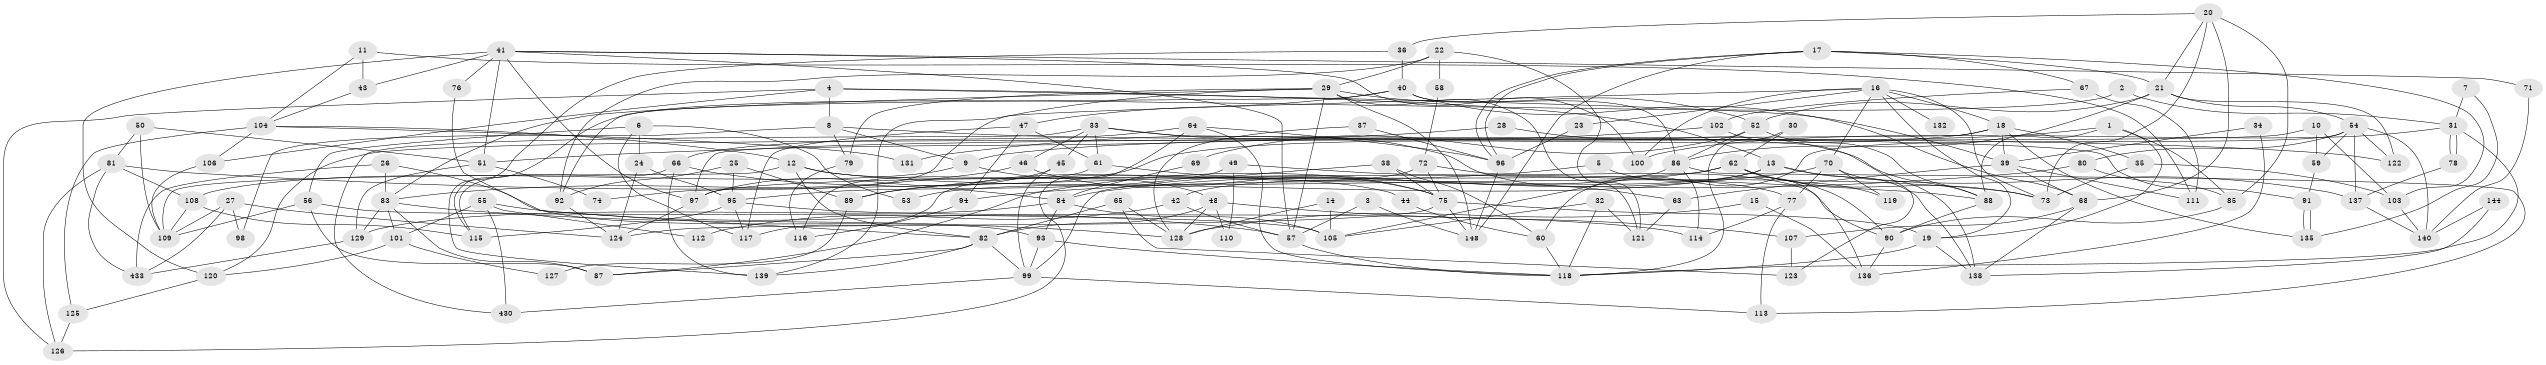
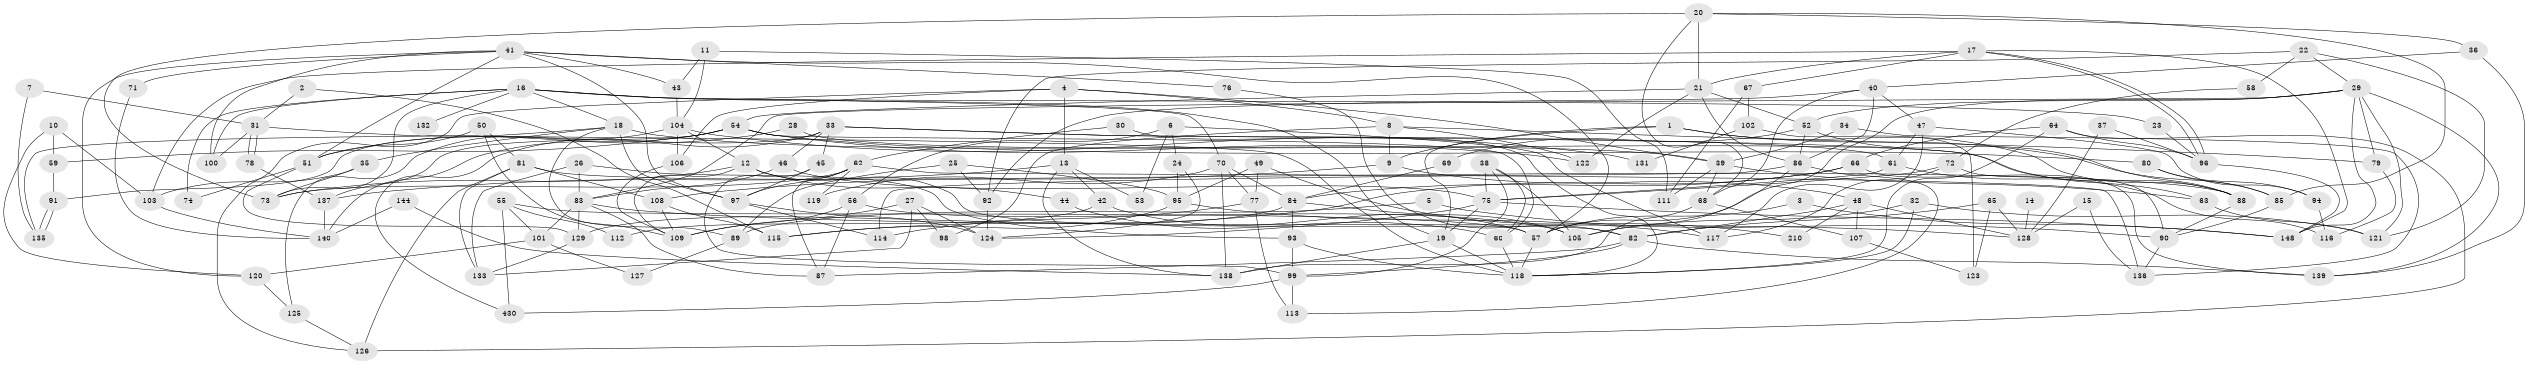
edge "95" -- "114": now "97" -- "114"
edge "14" -- "105": now "38" -- "105"
node "110": label "110" -> "210"
node "433": label "433" -> "133"
